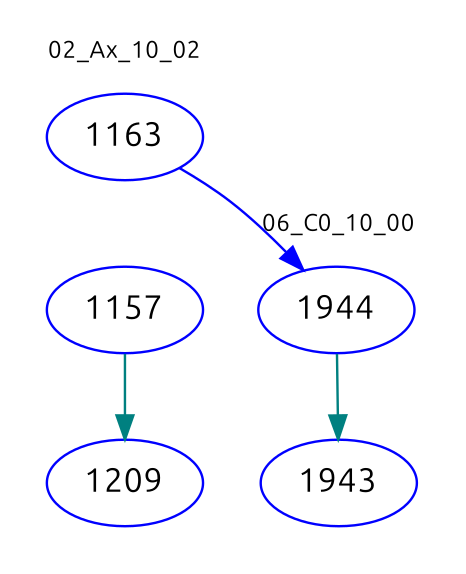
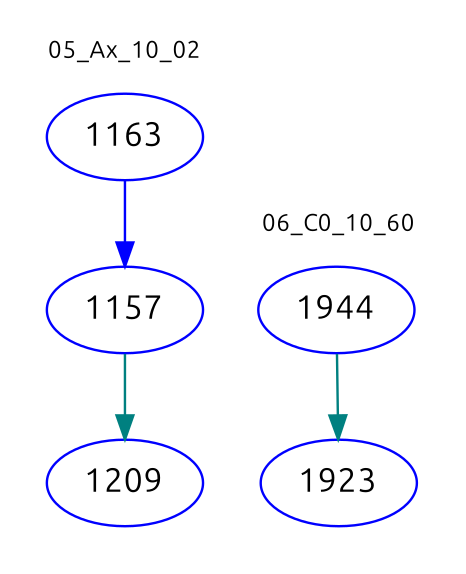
cluster "02_Ax_10_02": label "02_Ax_10_02" -> "05_Ax_10_02"
edge "1163" -> "1944": now "1163" -> "1157"
cluster "06_C0_10_00": label "06_C0_10_00" -> "06_C0_10_60"
node "1943": label "1943" -> "1923"
